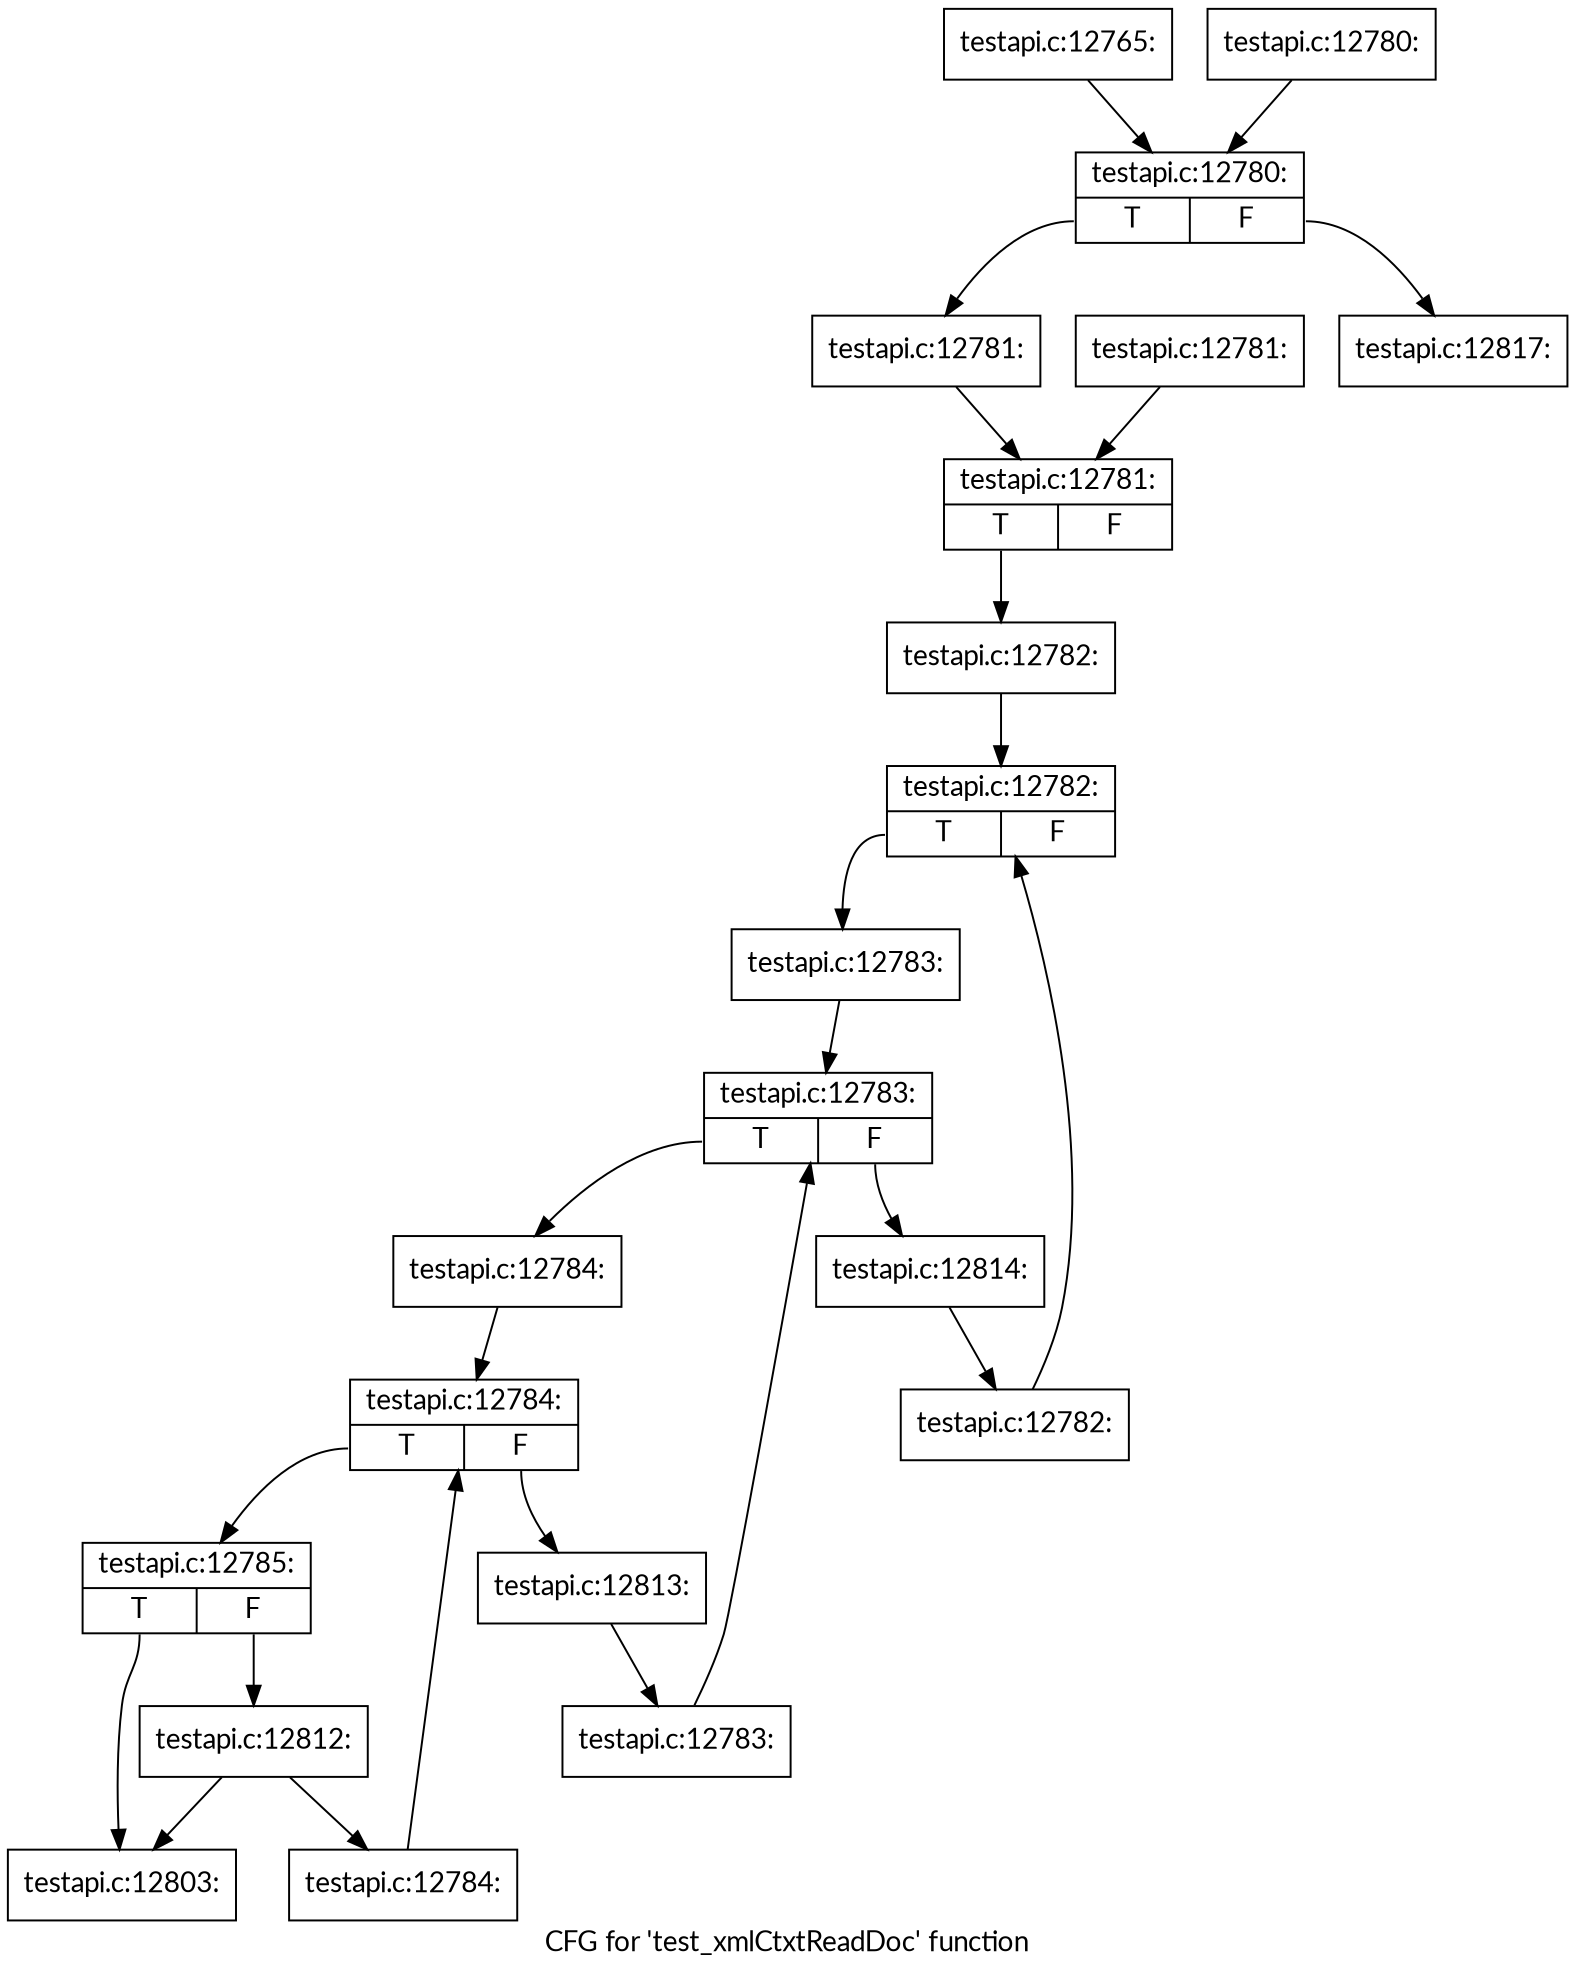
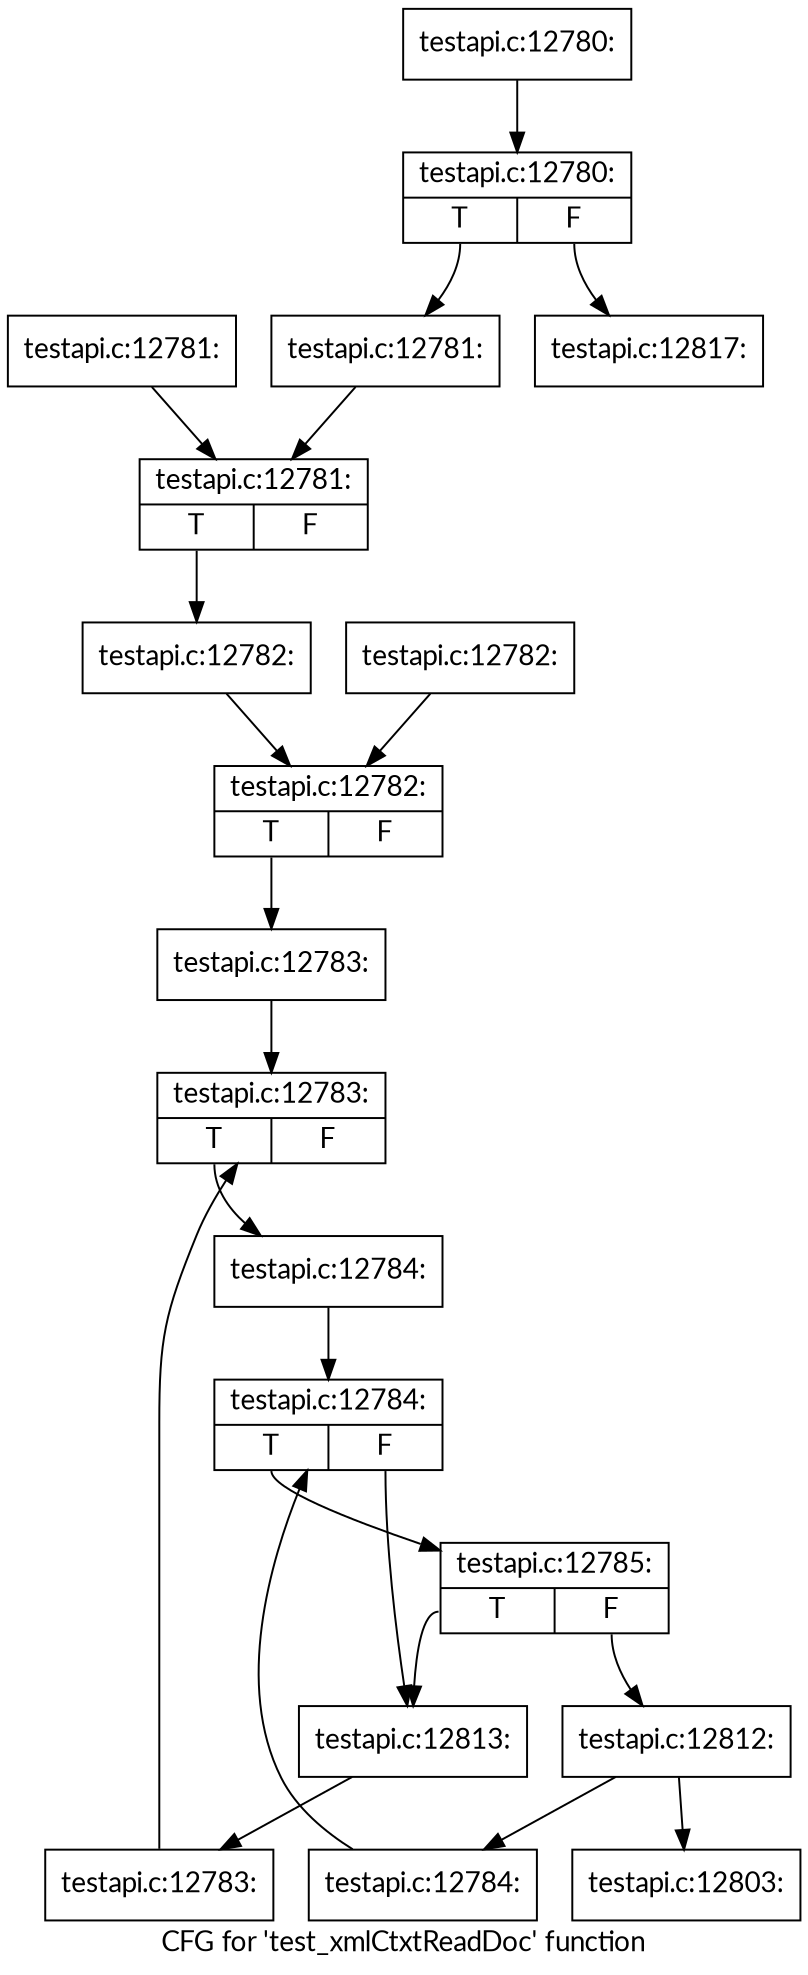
node "testapi.c:12765:": removed
node "testapi.c:12814:": removed
edge "testapi.c:12785:" -> "testapi.c:12803:": now "testapi.c:12785:" -> "testapi.c:12813:"
